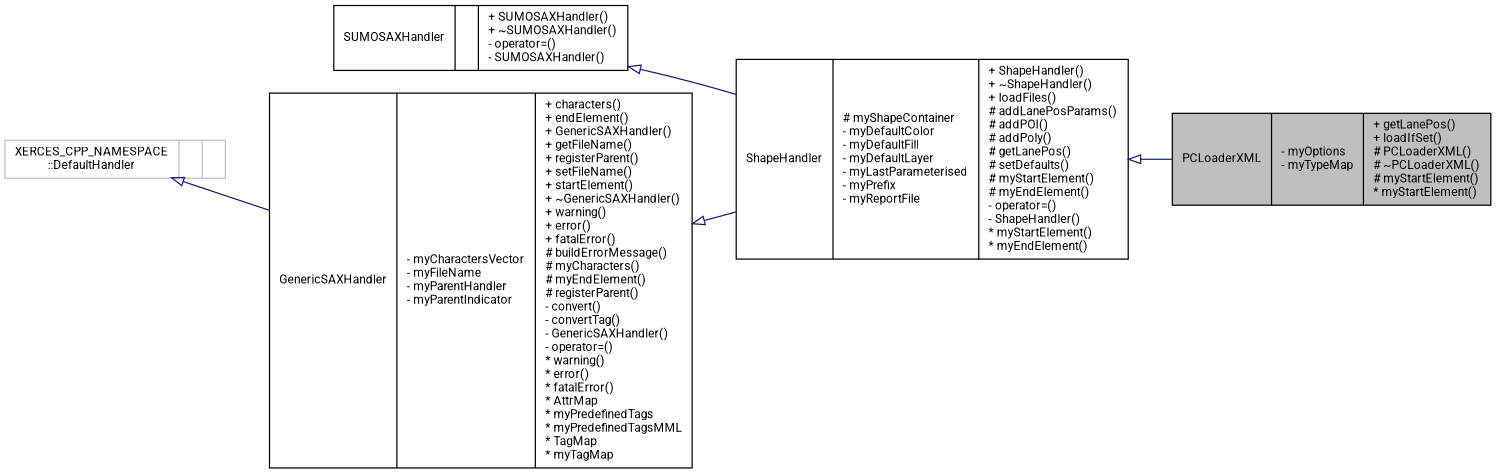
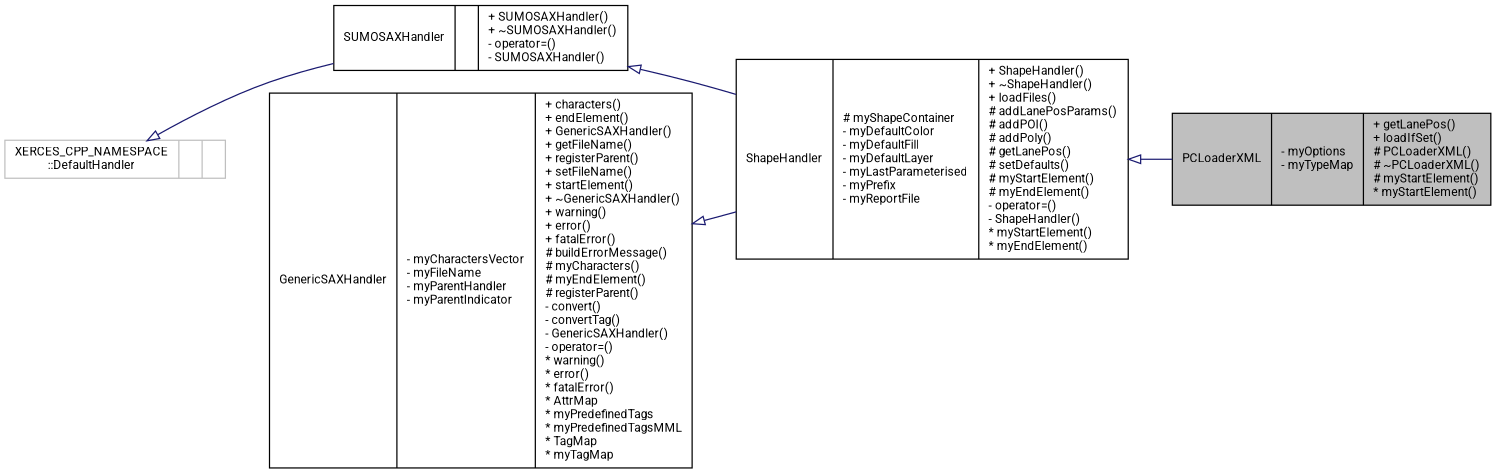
edge "GenericSAXHandler" -> "XERCES_CPP_NAMESPACE": now "SUMOSAXHandler" -> "XERCES_CPP_NAMESPACE"
